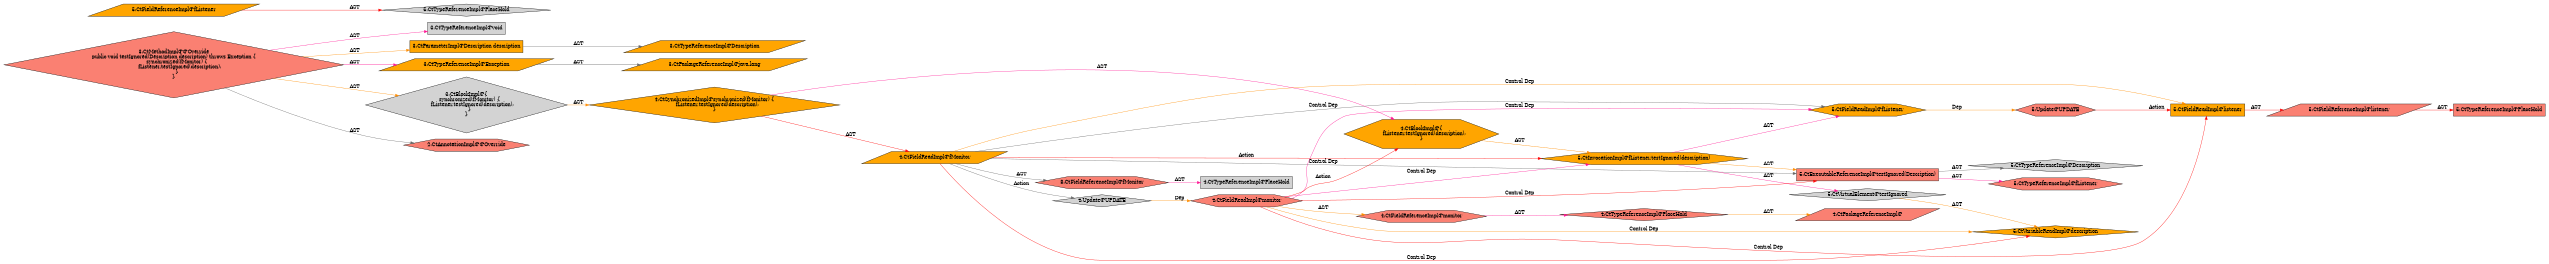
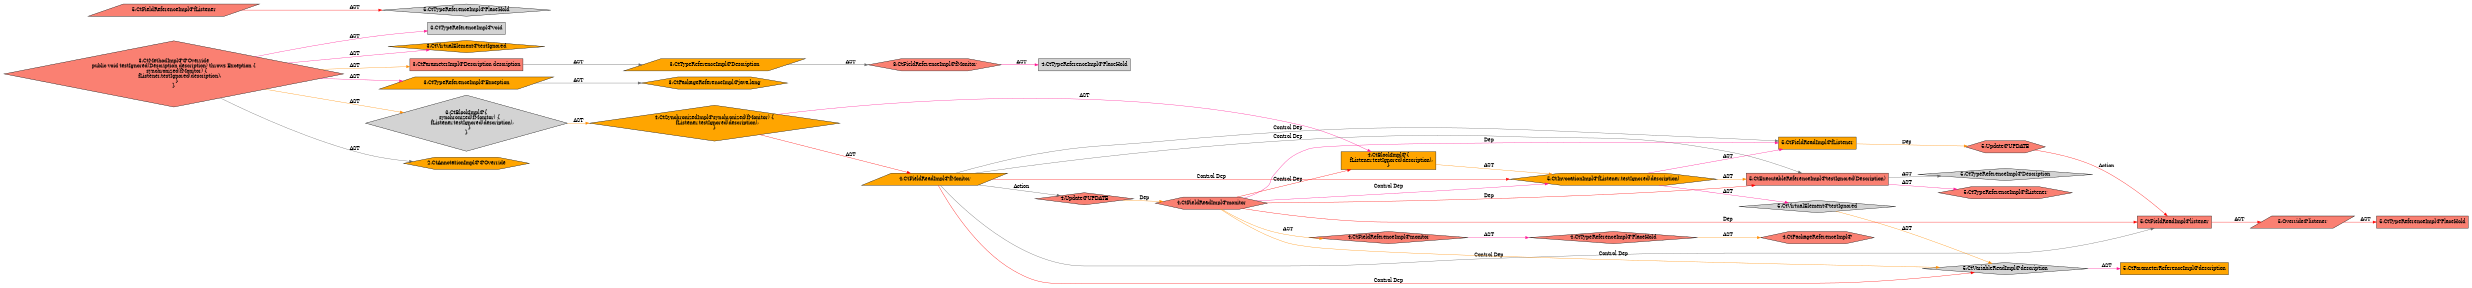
node "5:CtFieldReferenceImpl@fListener": fillcolor orange -> salmon
node "3:CtVirtualElement@testIgnored": added
node "3:CtParameterImpl@Description description": fillcolor orange -> salmon
node "3:CtPackageReferenceImpl@java.lang": shape parallelogram -> hexagon
edge "4:CtFieldReadImpl@fMonitor" -> "5:CtFieldReadImpl@listener": color darkorange -> gray40
edge "4:CtFieldReadImpl@monitor" -> "5:CtFieldReadImpl@fListener": label "Control Dep" -> "Dep"
node "5:CtFieldReadImpl@fListener": shape hexagon -> box
node "5:CtFieldReadImpl@listener": fillcolor orange -> salmon
node "5:CtFieldReferenceImpl@listener": label "5:CtFieldReferenceImpl@listener" -> "5:Override@listener"
node "4:CtBlockImpl@{ fListener.testIgnored(description); }": shape hexagon -> box
node "2:CtAnnotationImpl@@Override": fillcolor salmon -> orange
edge "4:CtFieldReadImpl@fMonitor" -> "5:CtInvocationImpl@fListener.testIgnored(description)": label "Action" -> "Control Dep"
edge "4:CtFieldReadImpl@fMonitor" -> "8:CtFieldReferenceImpl@fMonitor": now "3:CtTypeReferenceImpl@Description" -> "8:CtFieldReferenceImpl@fMonitor"
edge "4:CtFieldReadImpl@monitor" -> "4:CtBlockImpl@{ fListener.testIgnored(description); }": label "Action" -> "Control Dep"
edge "4:CtFieldReadImpl@monitor" -> "5:CtExecutableReferenceImpl@testIgnored(Description)": label "Control Dep" -> "Dep"
node "4:Update@UPDATE": fillcolor lightgrey -> salmon
node "4:CtPackageReferenceImpl@": shape parallelogram -> hexagon
node "4:CtFieldReferenceImpl@monitor": shape hexagon -> diamond
node "5:CtVariableReadImpl@description": fillcolor orange -> lightgrey
edge "4:CtFieldReadImpl@monitor" -> "5:CtFieldReadImpl@listener": label "Control Dep" -> "Dep"
node "5:CtParameterReferenceImpl@description": added
